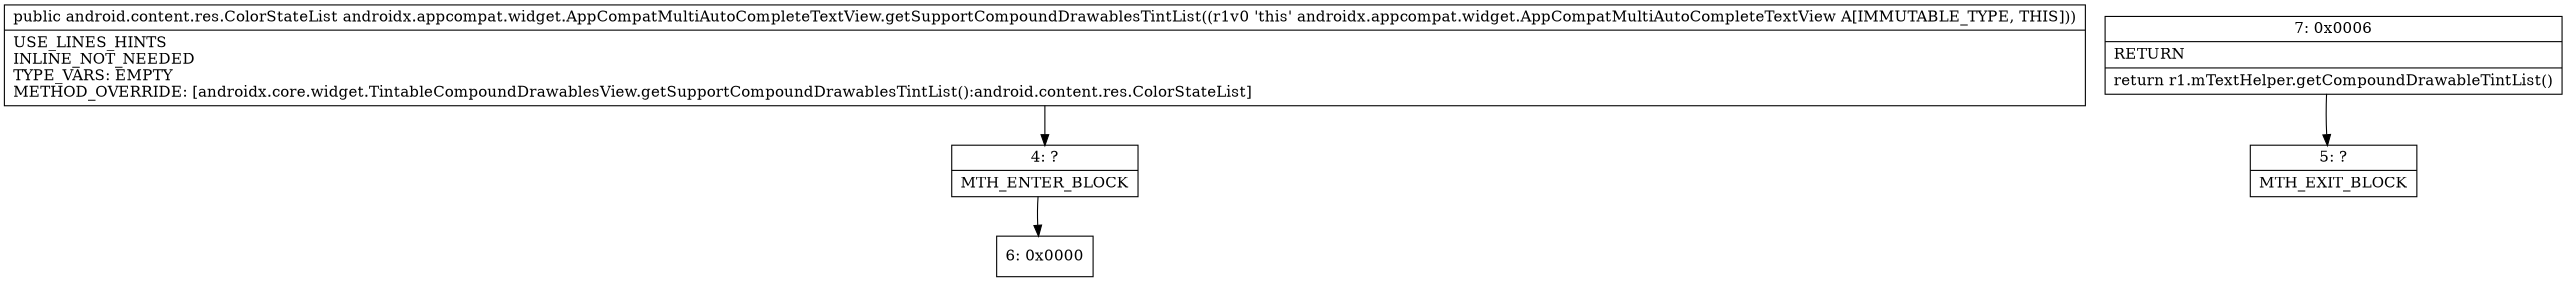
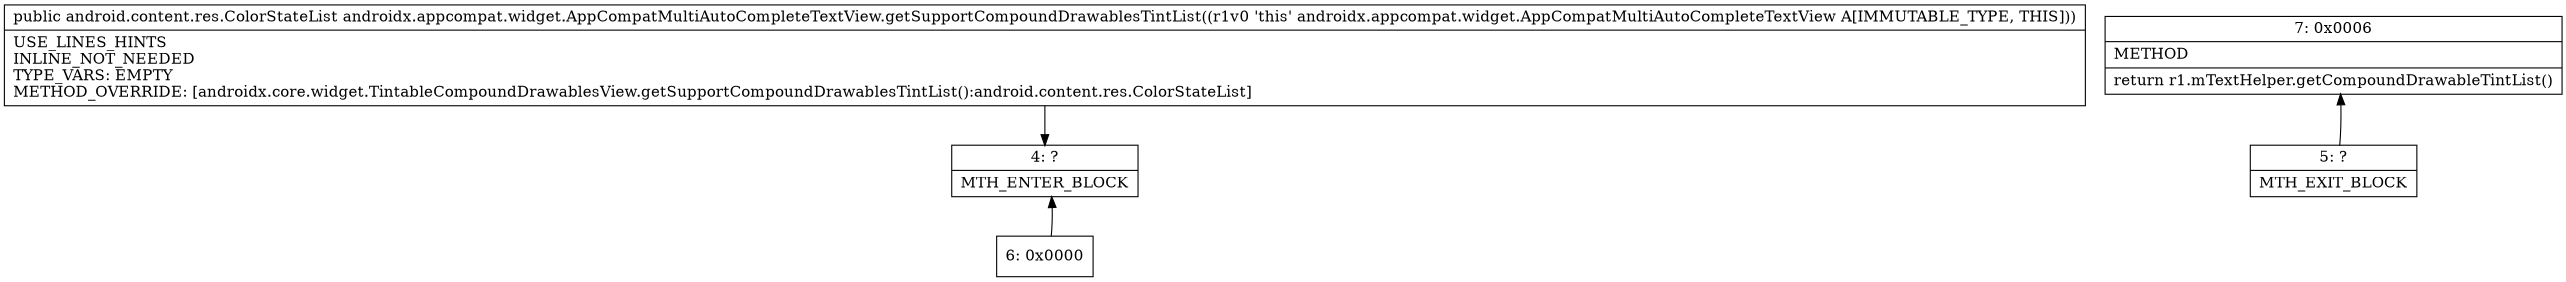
node "7: 0x0006": text "RETURN" -> "METHOD"
edge "7: 0x0006" -> "5: ?": reversed
edge "4: ?" -> "6: 0x0000": reversed
